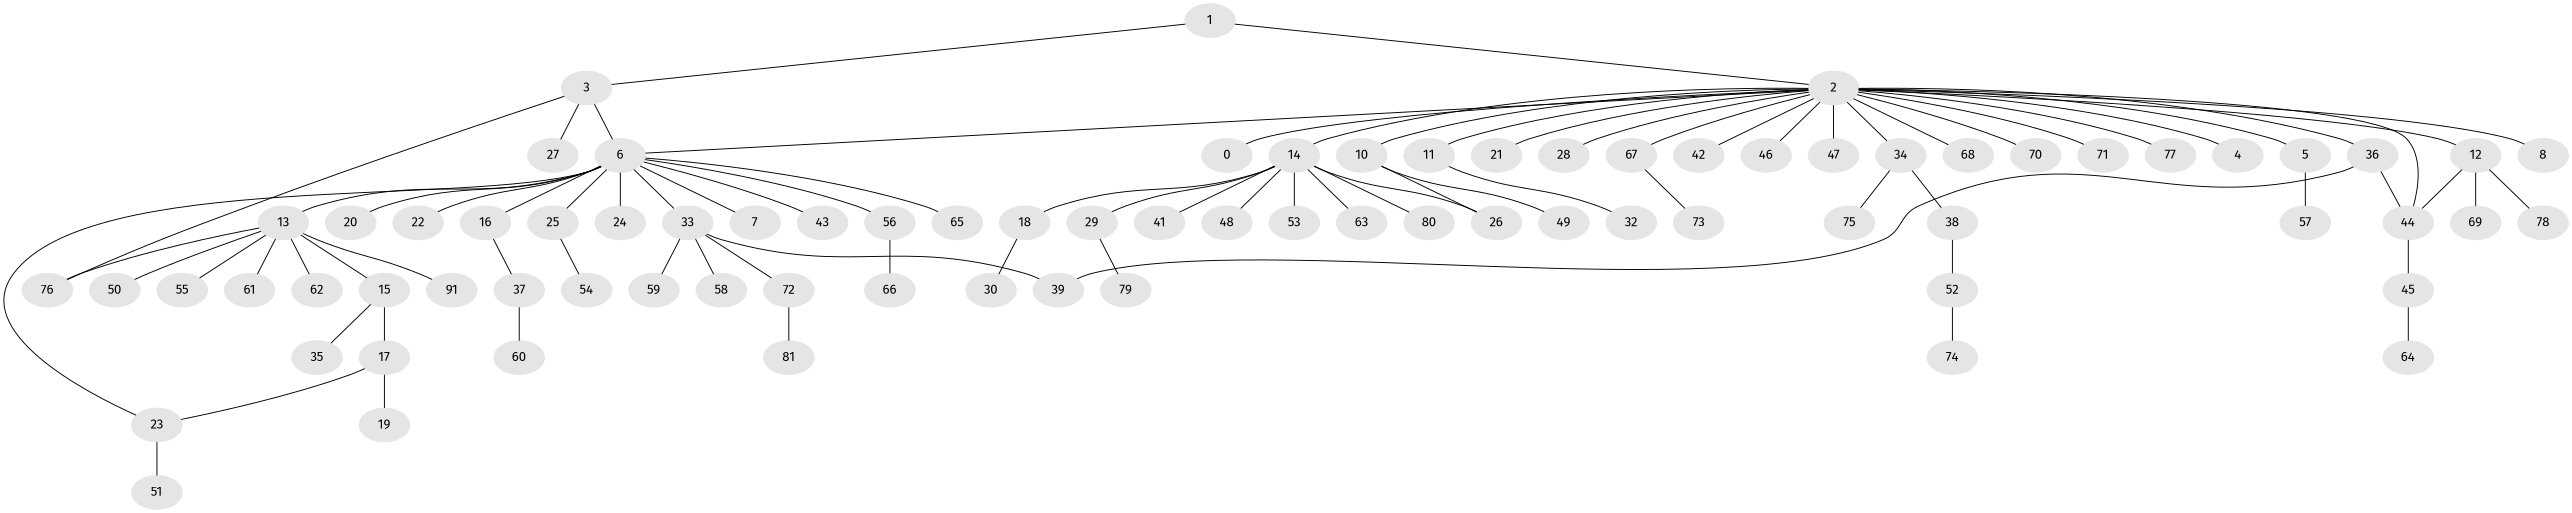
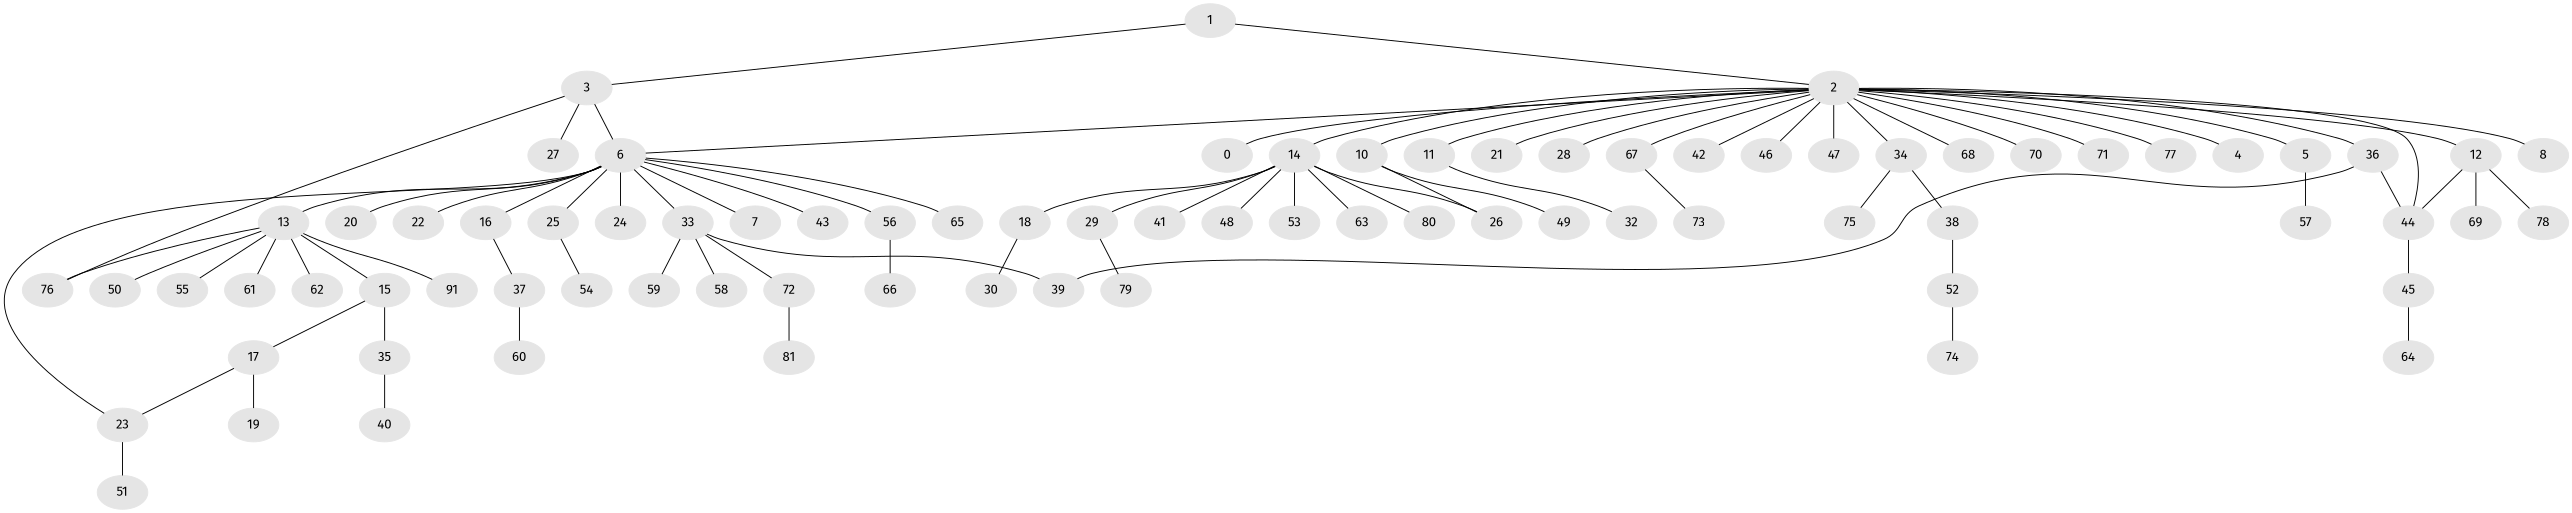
node "40": added
